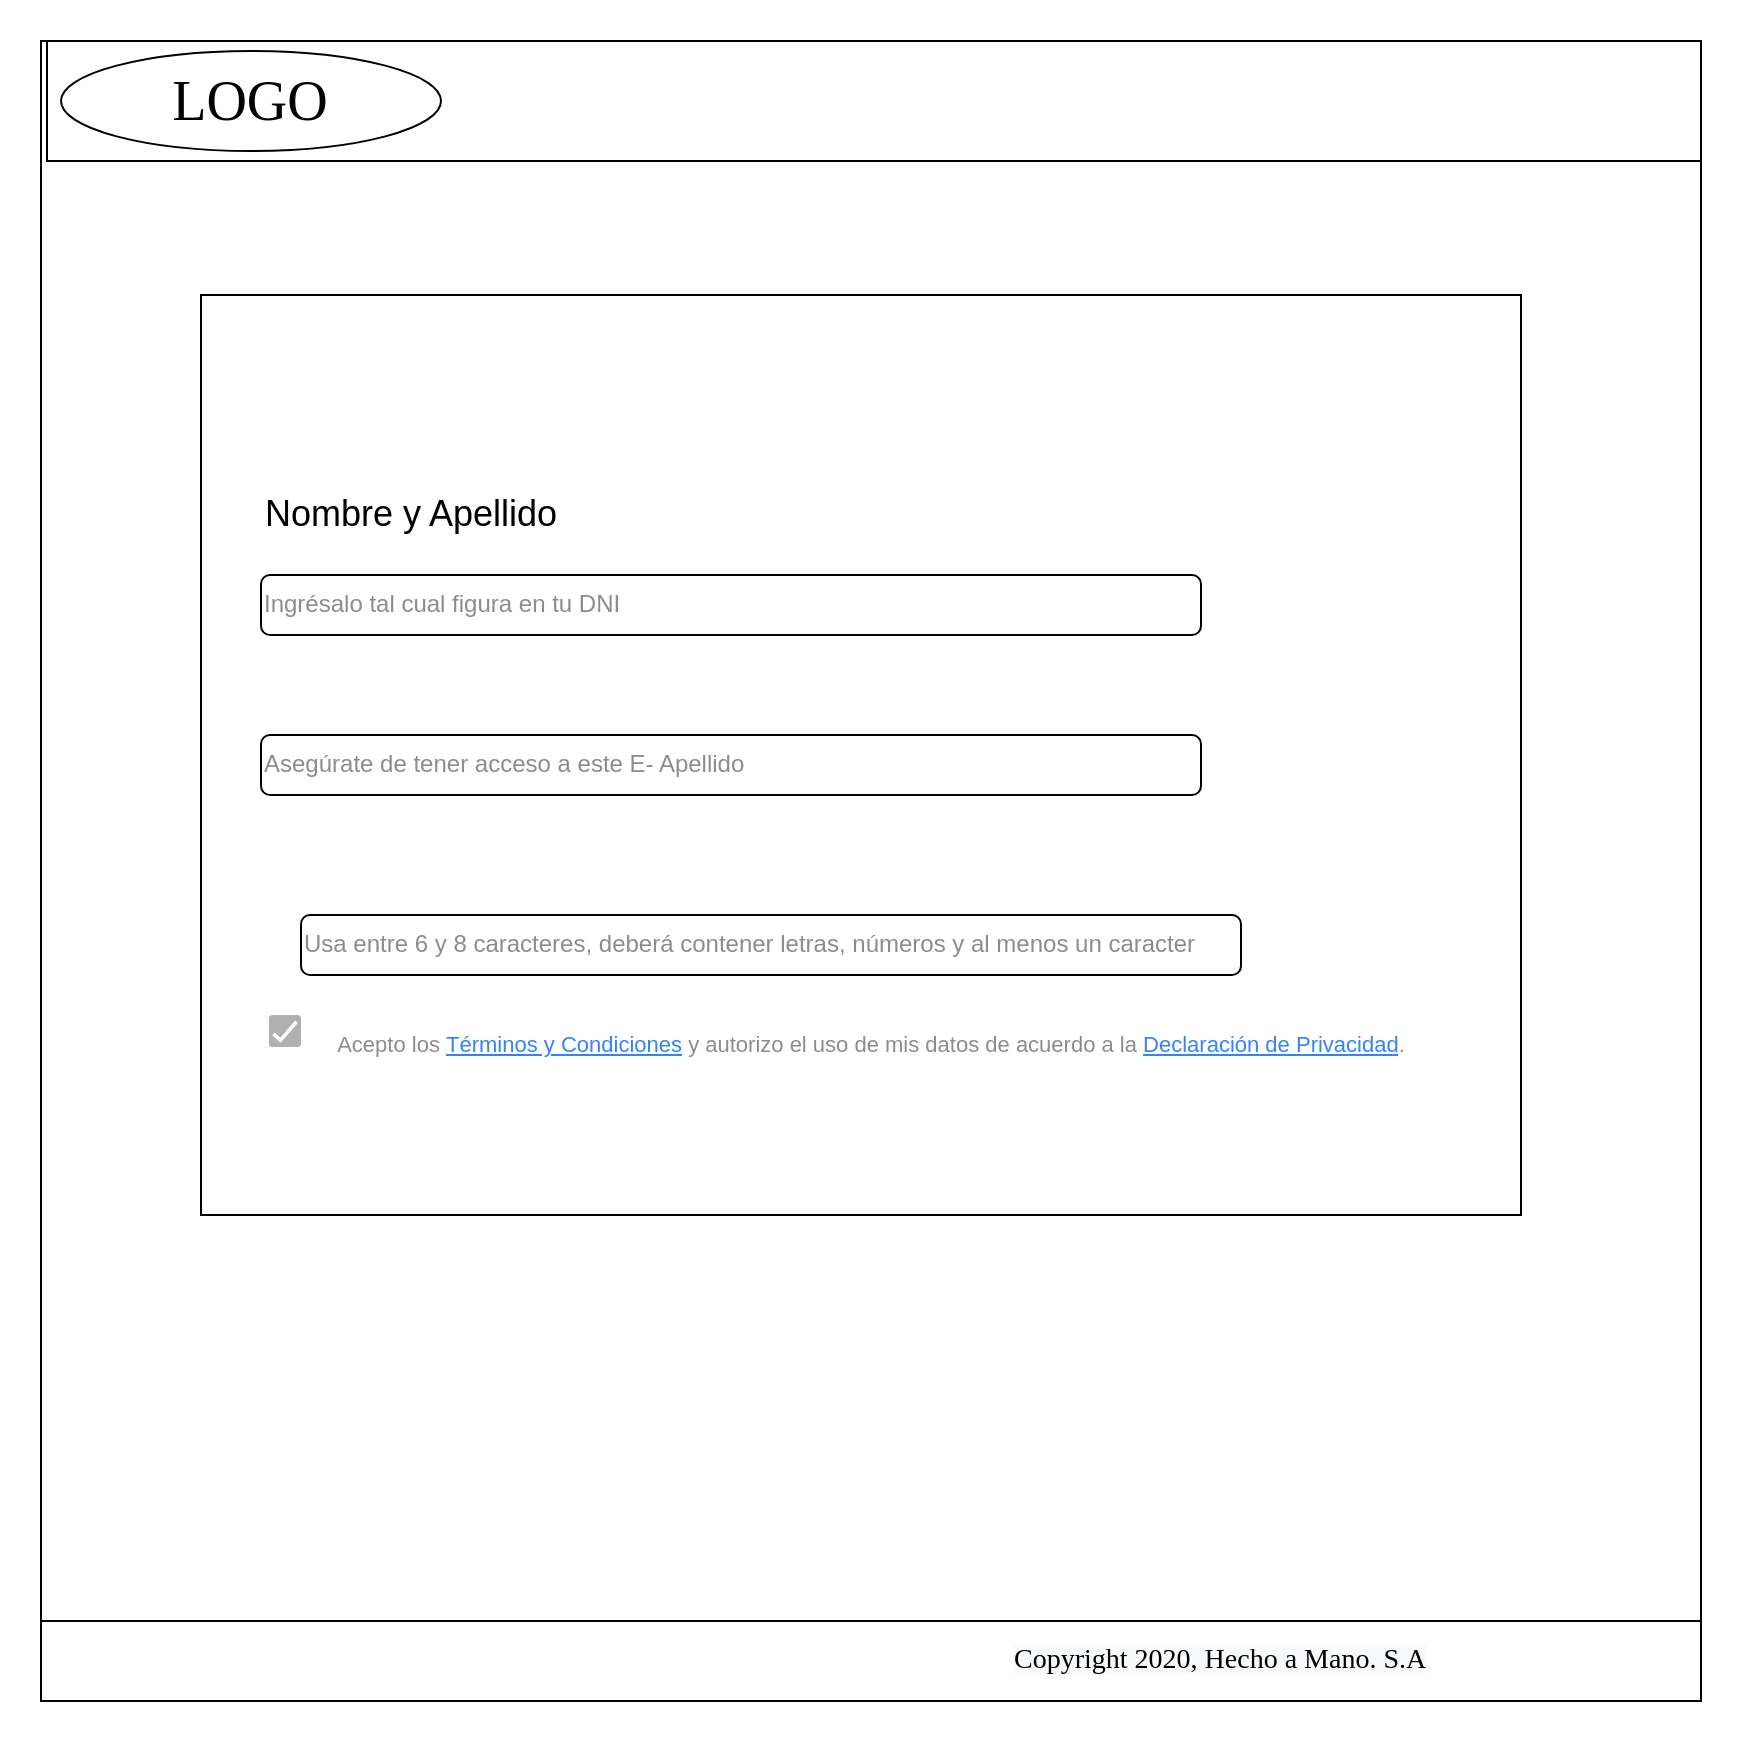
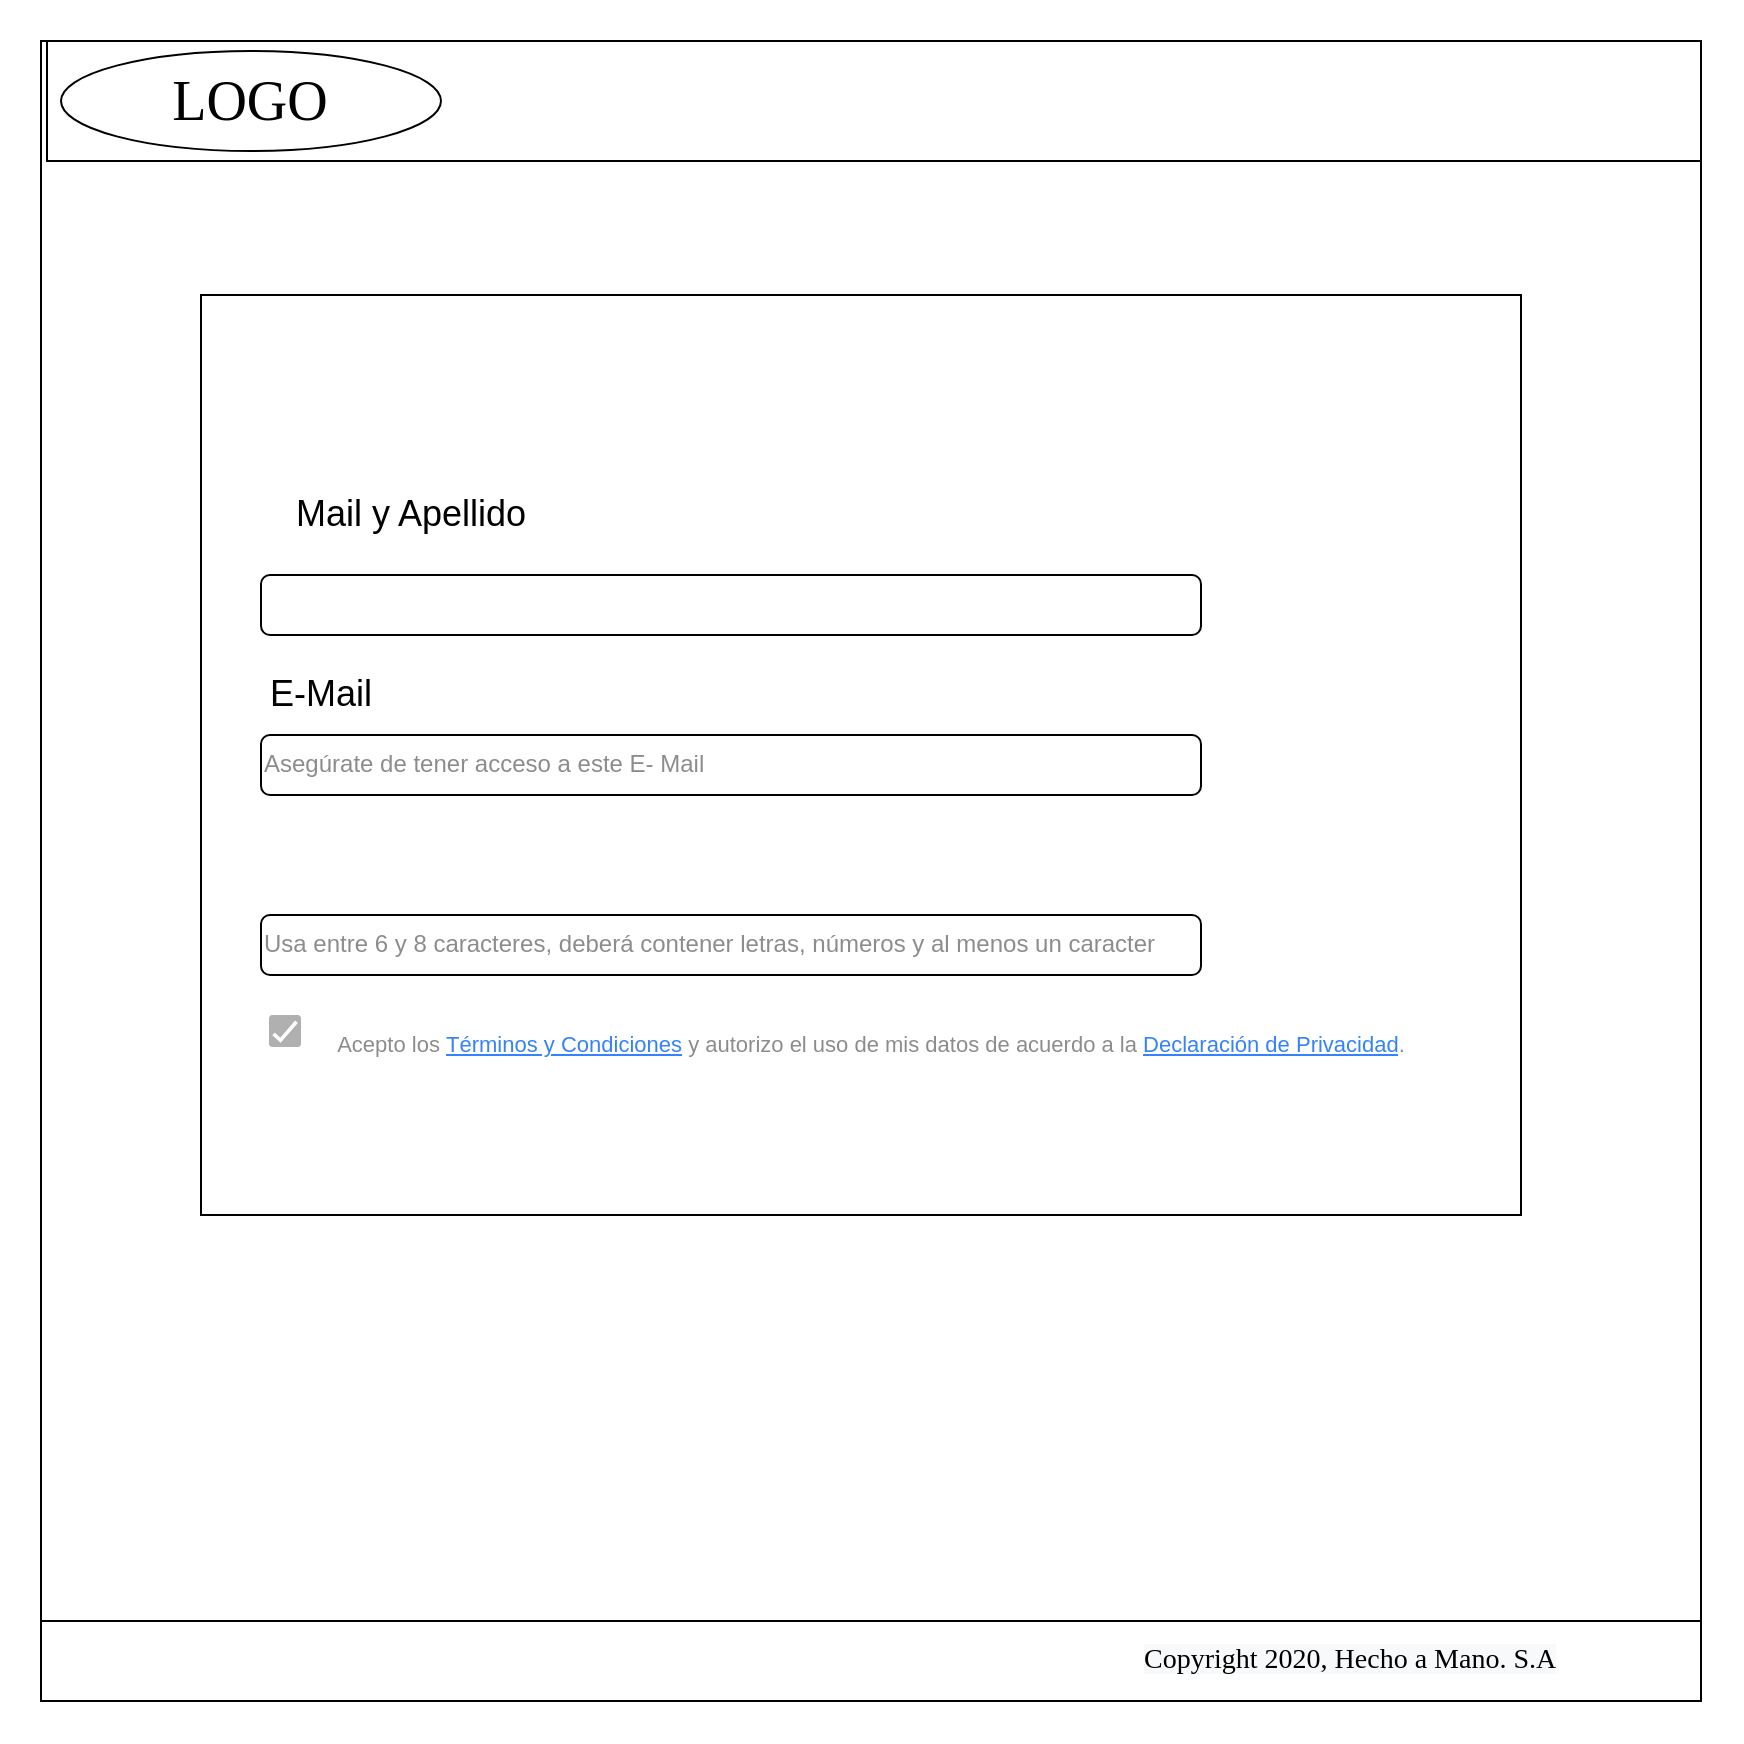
node "Nombre y Apellido": label "Nombre y Apellido" -> "Mail y Apellido"
node "Ingrésalo tal cual figura en tu DNI": removed
node "E-Mail": added
node "Asegúrate de tener acceso a este E- Apellido": label "Asegúrate de tener acceso a este E- Apellido" -> "Asegúrate de tener acceso a este E- Mail"
node "Usa entre 6 y 8 caracteres, deberá contener letras, números y al menos un caracter": moved (771, 945) -> (731, 945)
node "Copyright 2020, Hecho a Mano. S.A": moved (1291, 1661) -> (1421, 1661)
